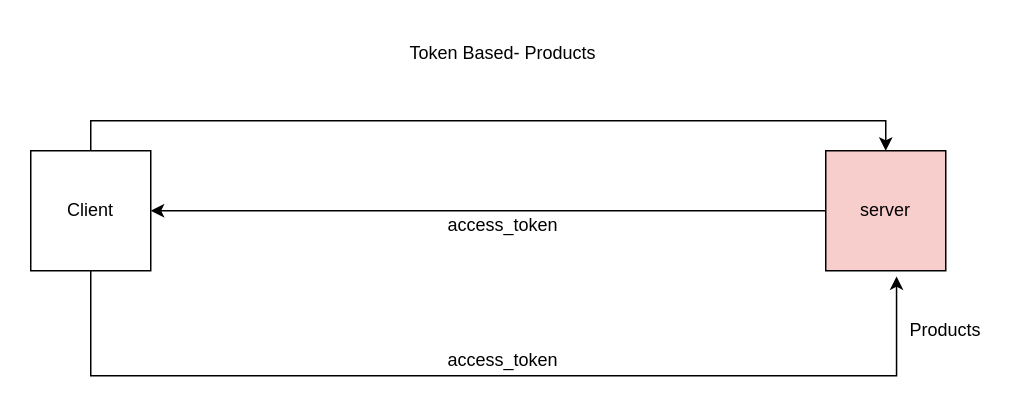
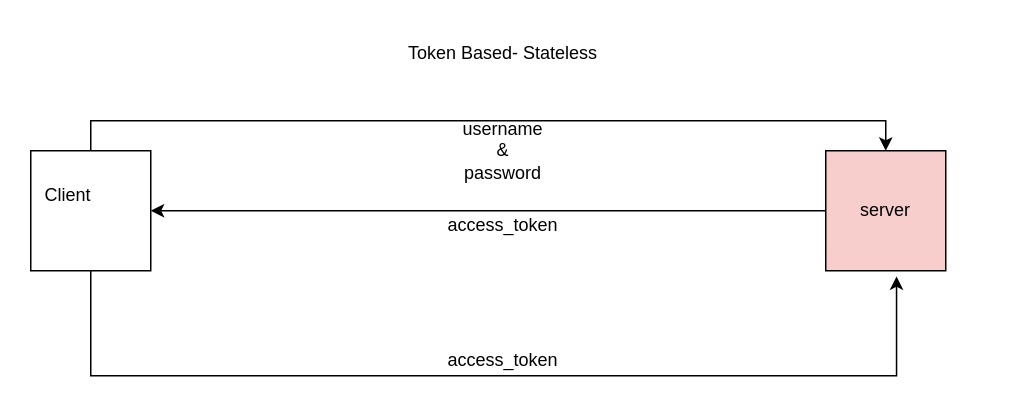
node "Token Based- Products": label "Token Based- Products" -> "Token Based- Stateless"
node "username & password": added
node "Client": moved (91, 211) -> (68, 196)
node "Products": removed
